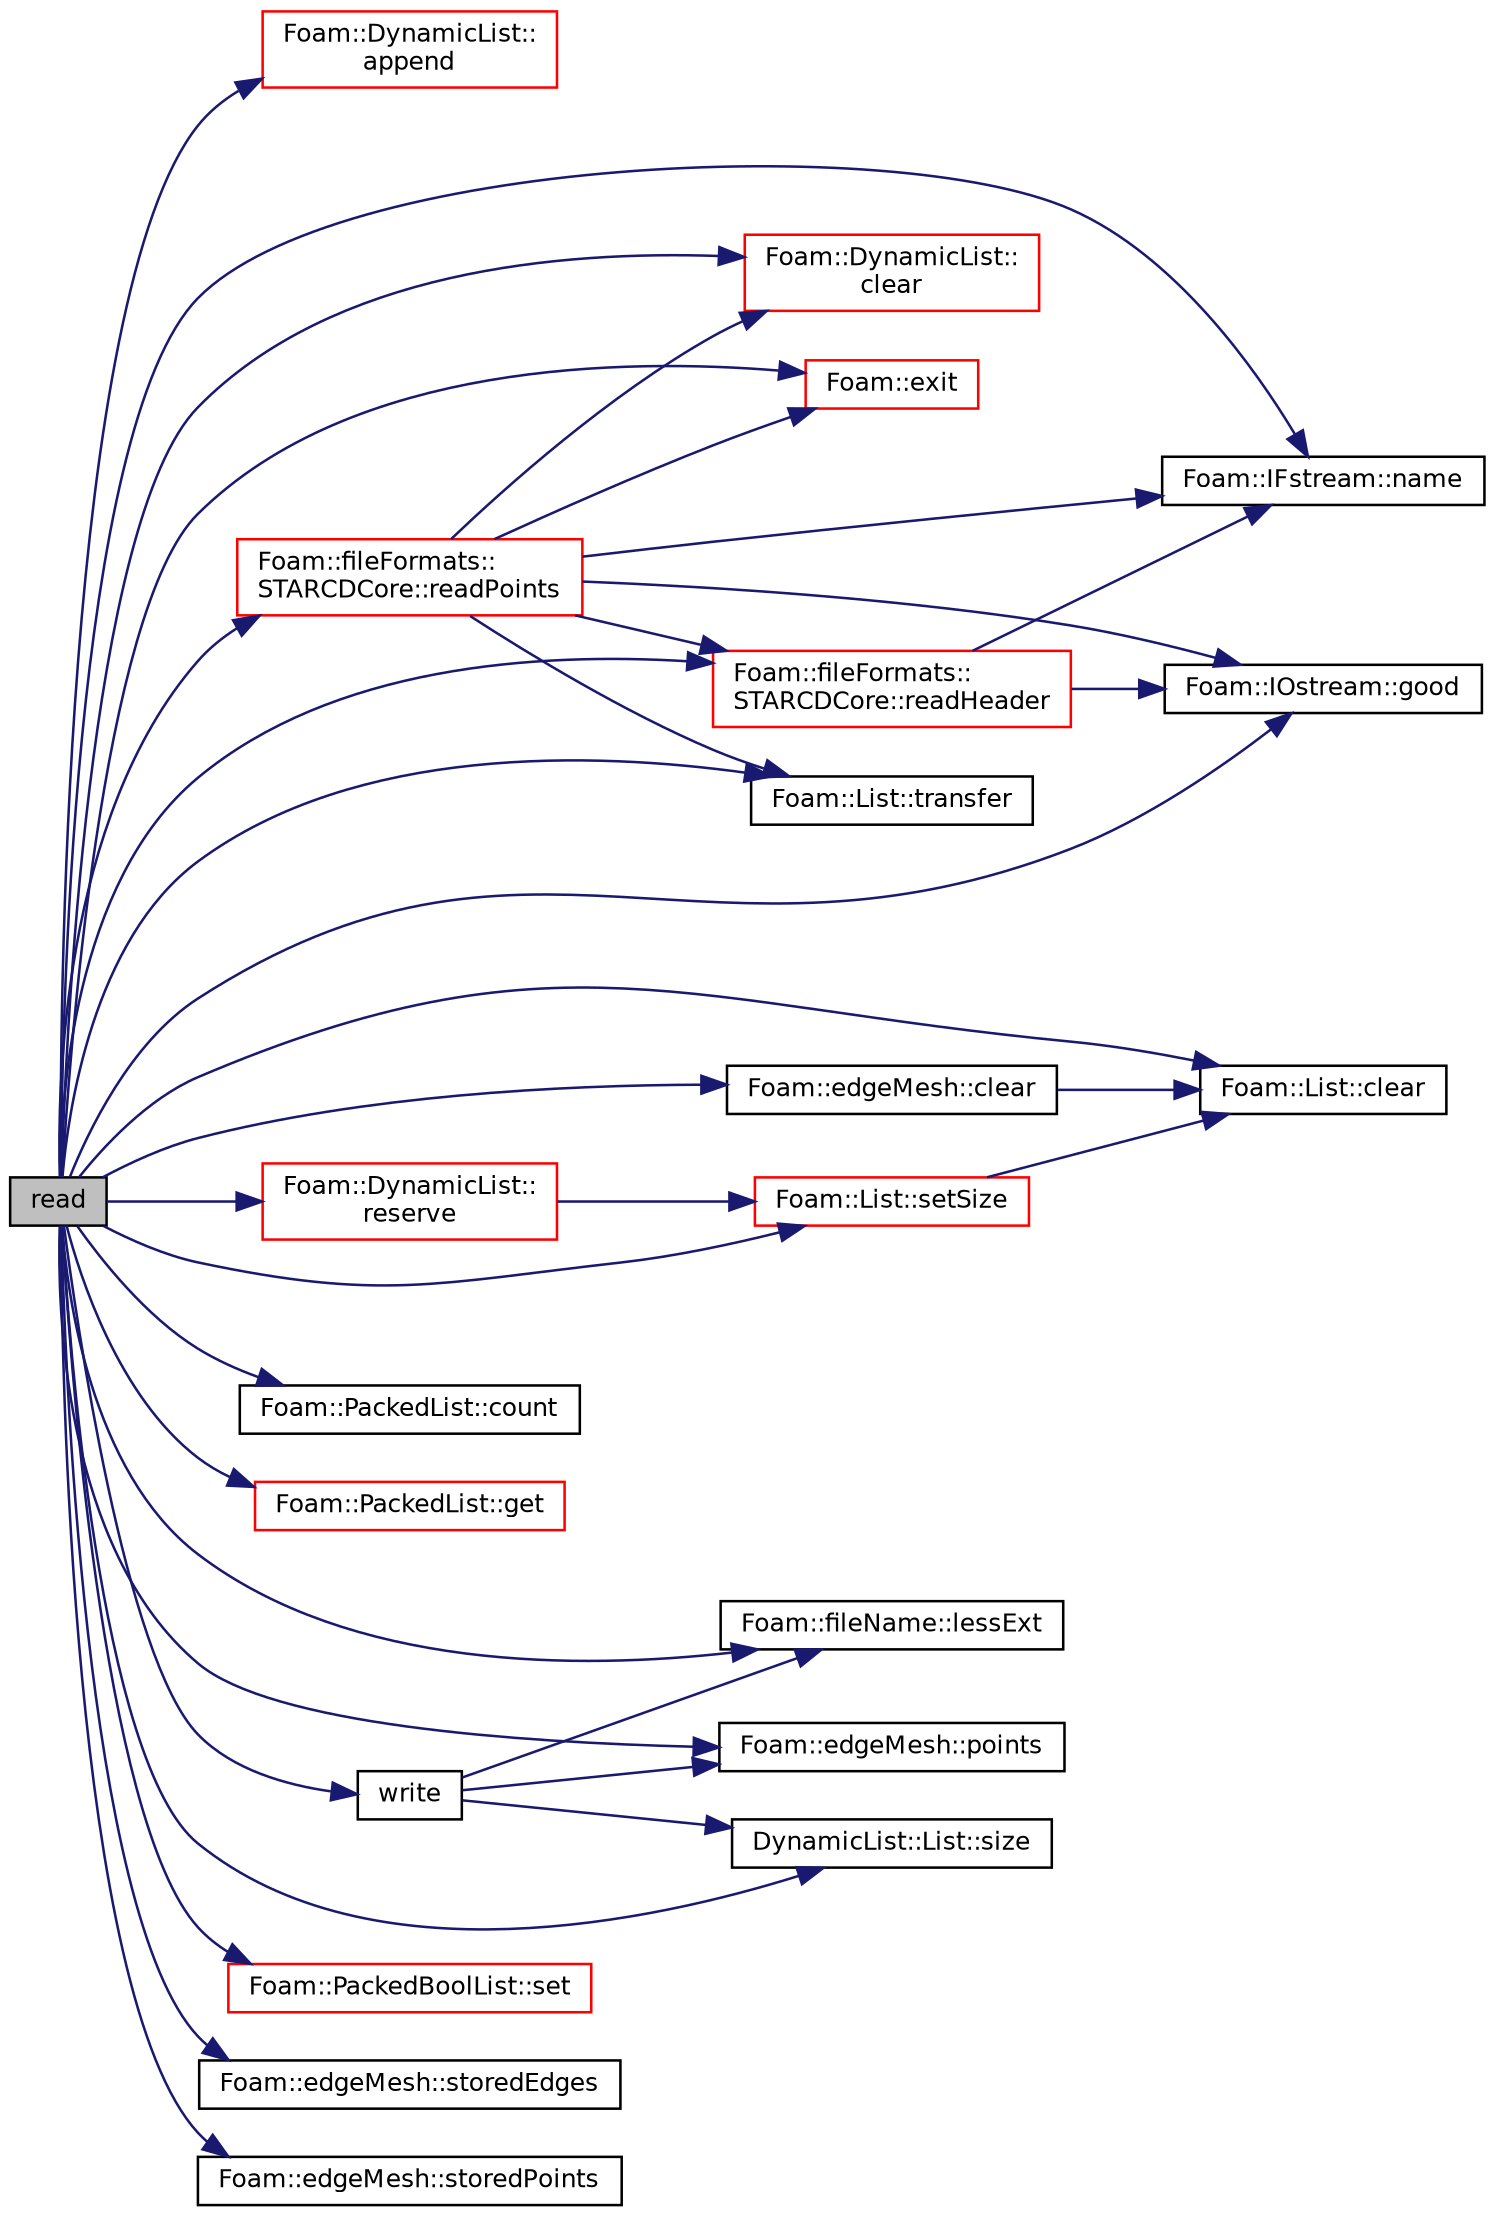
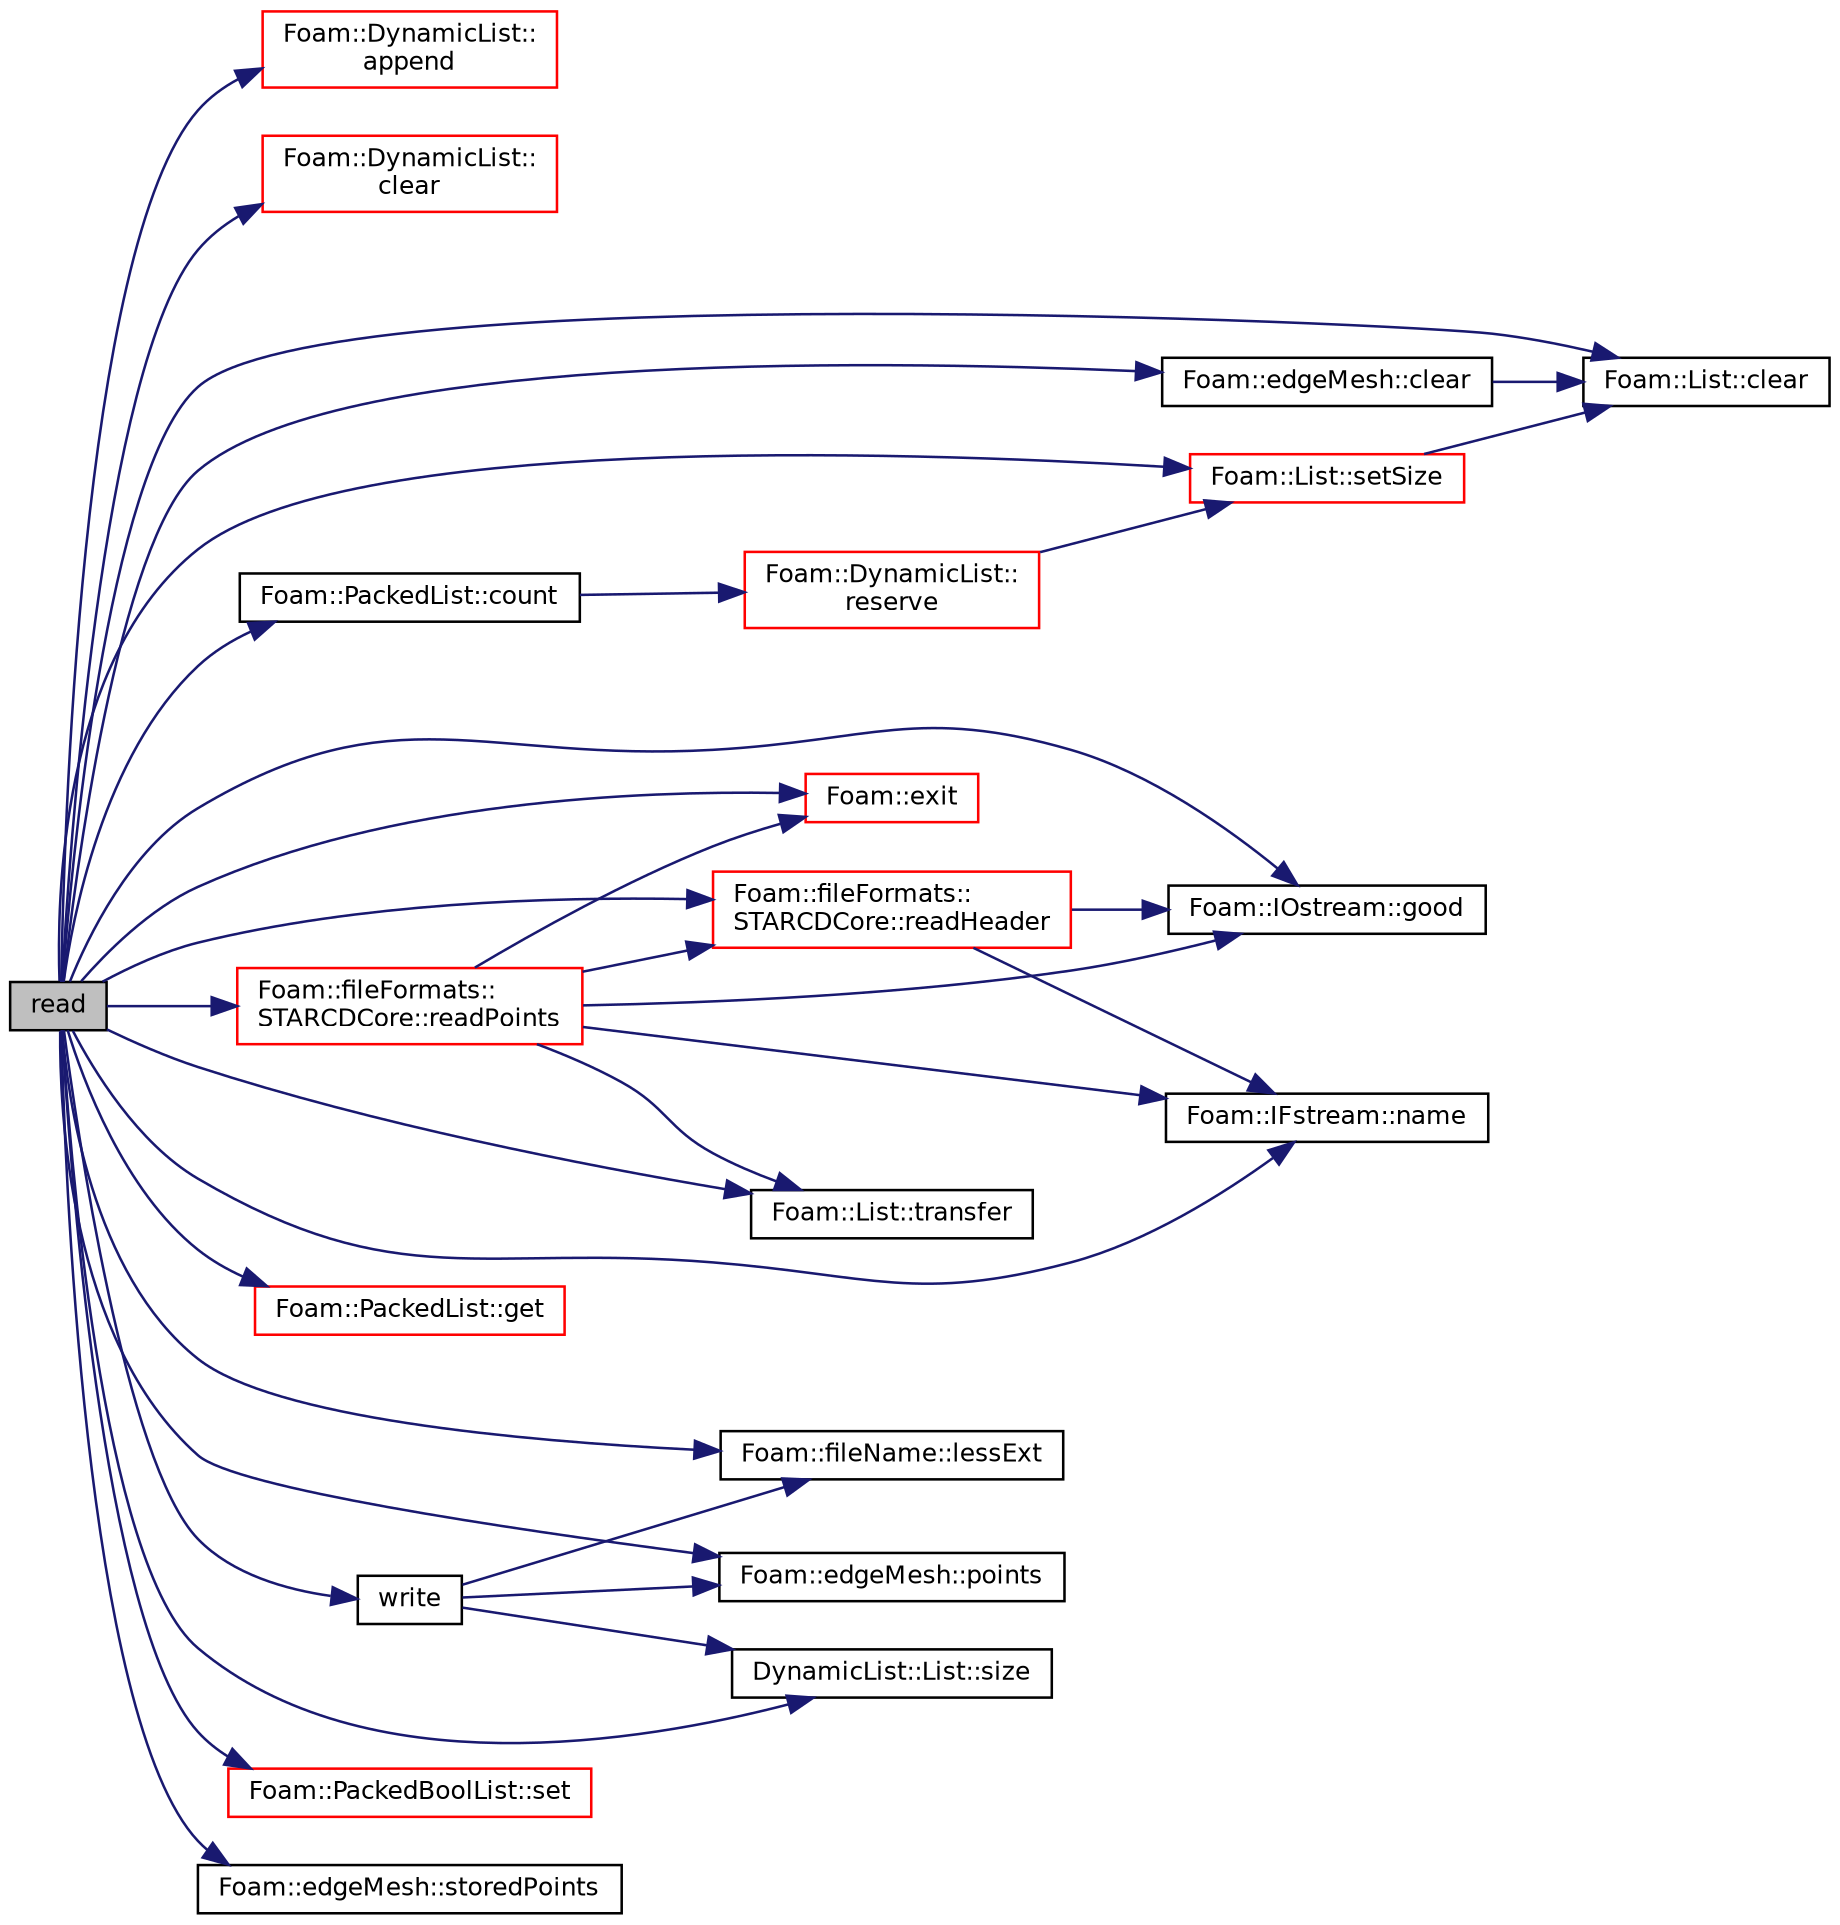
edge "Foam::fileFormats:: STARCDCore::readPoints" -> "Foam::DynamicList:: clear": removed
edge "read" -> "Foam::DynamicList:: reserve": now "Foam::PackedList::count" -> "Foam::DynamicList:: reserve"
node "Foam::edgeMesh::storedEdges": removed
